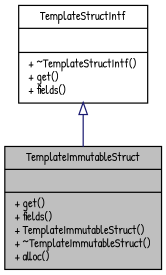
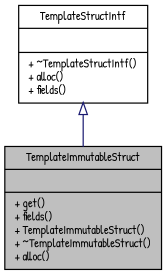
node "TemplateStructIntf": text "+ get()" -> "+ alloc()"
